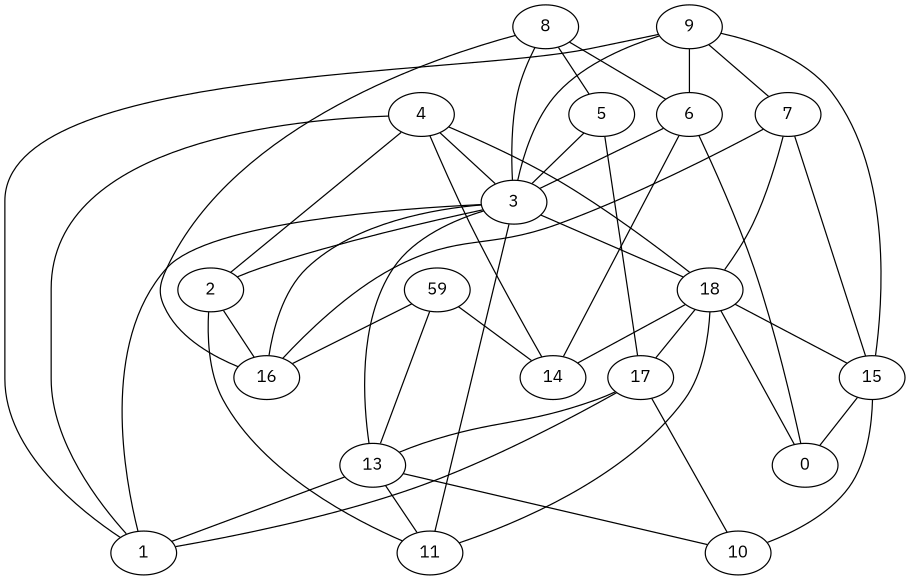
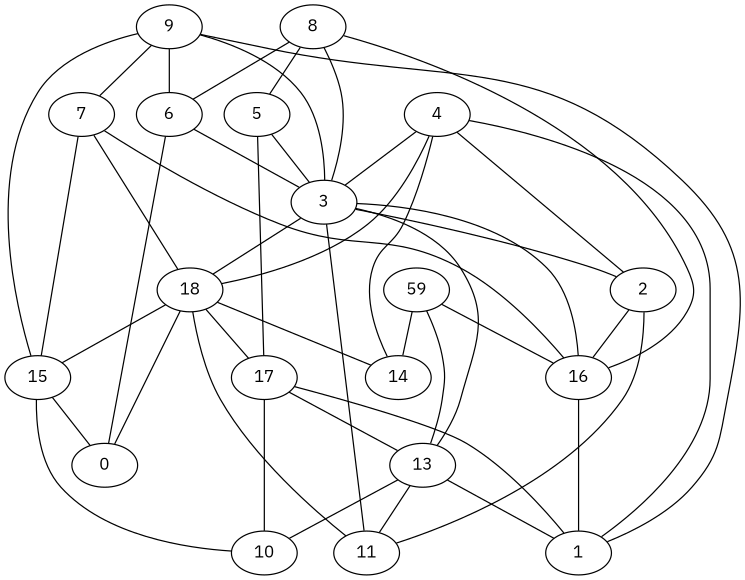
edge "3" -- "1": now "16" -- "1"
edge "6" -- "14": removed
